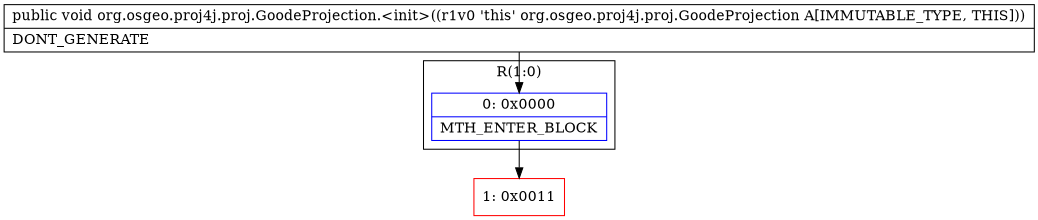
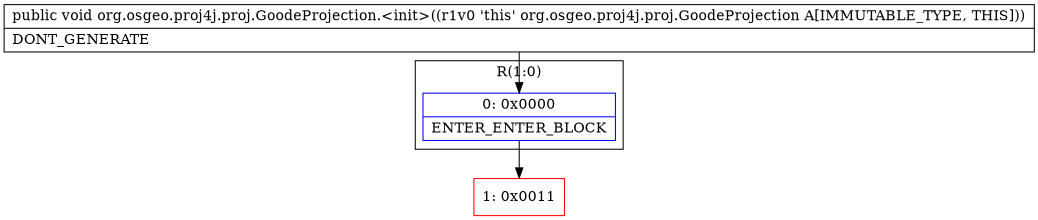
node "0: 0x0000": text "MTH_ENTER_BLOCK" -> "ENTER_ENTER_BLOCK"
